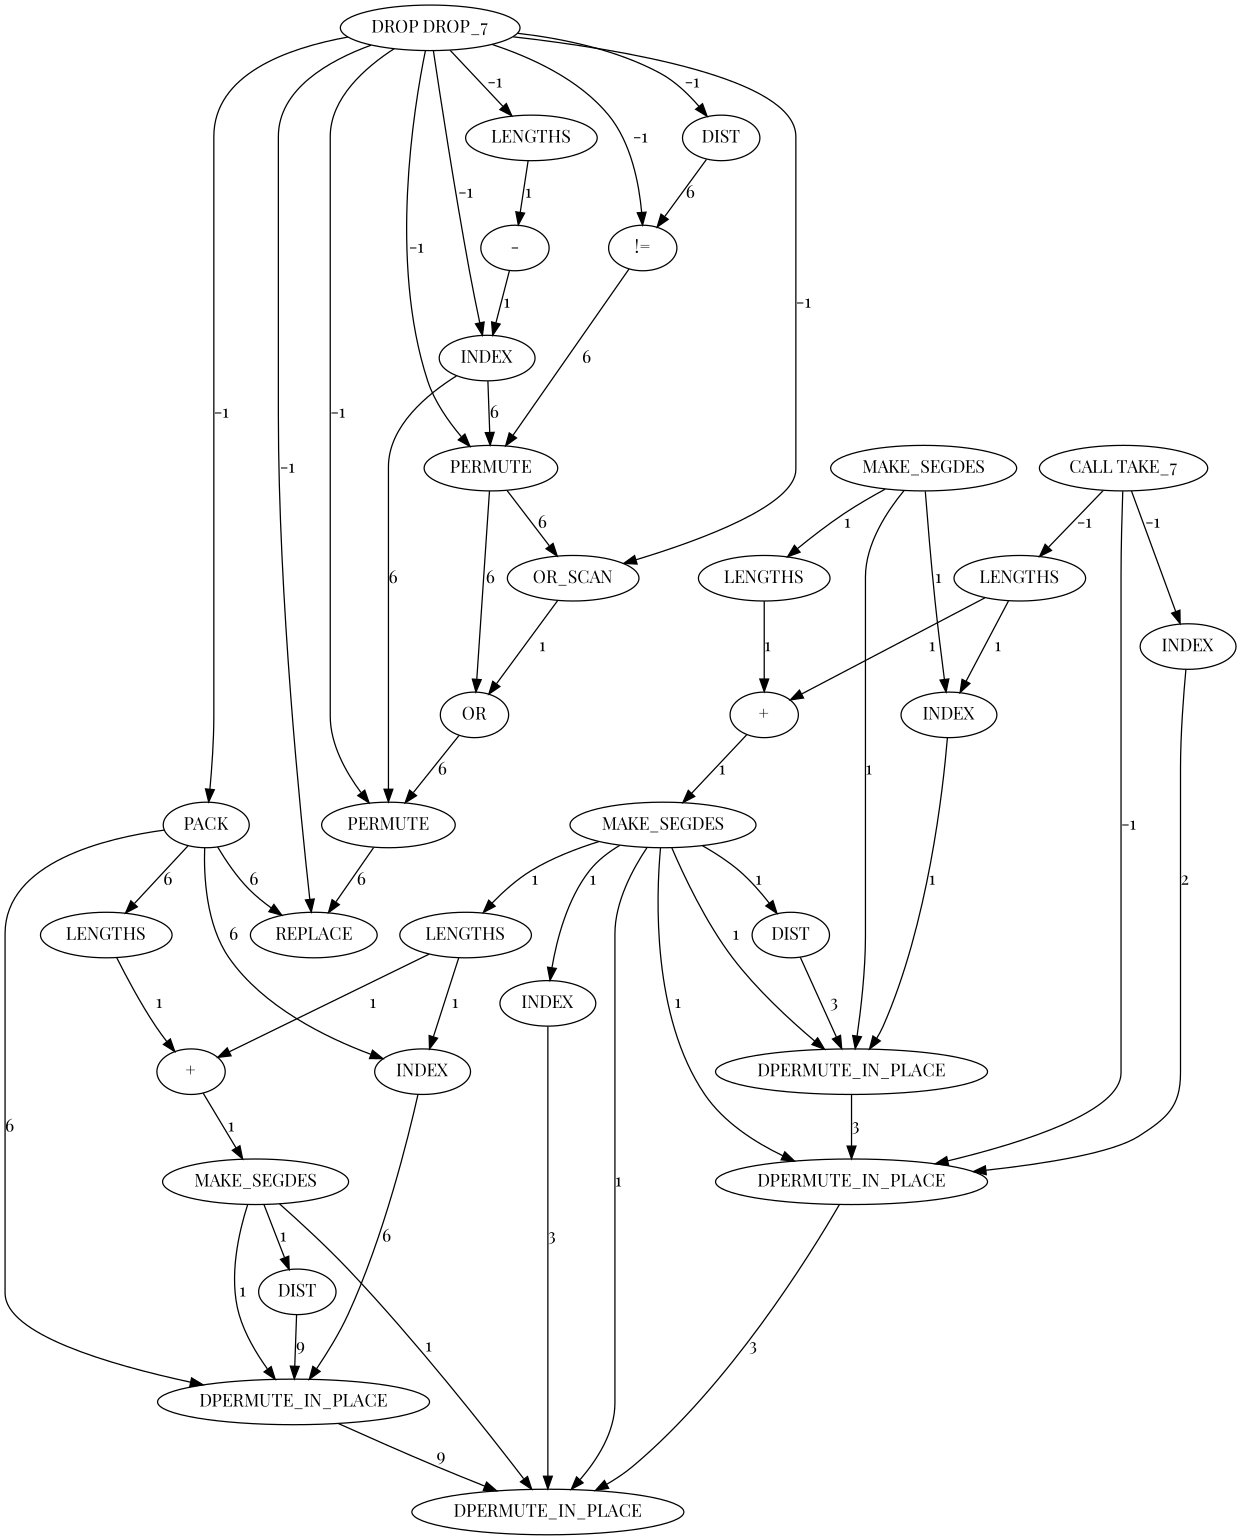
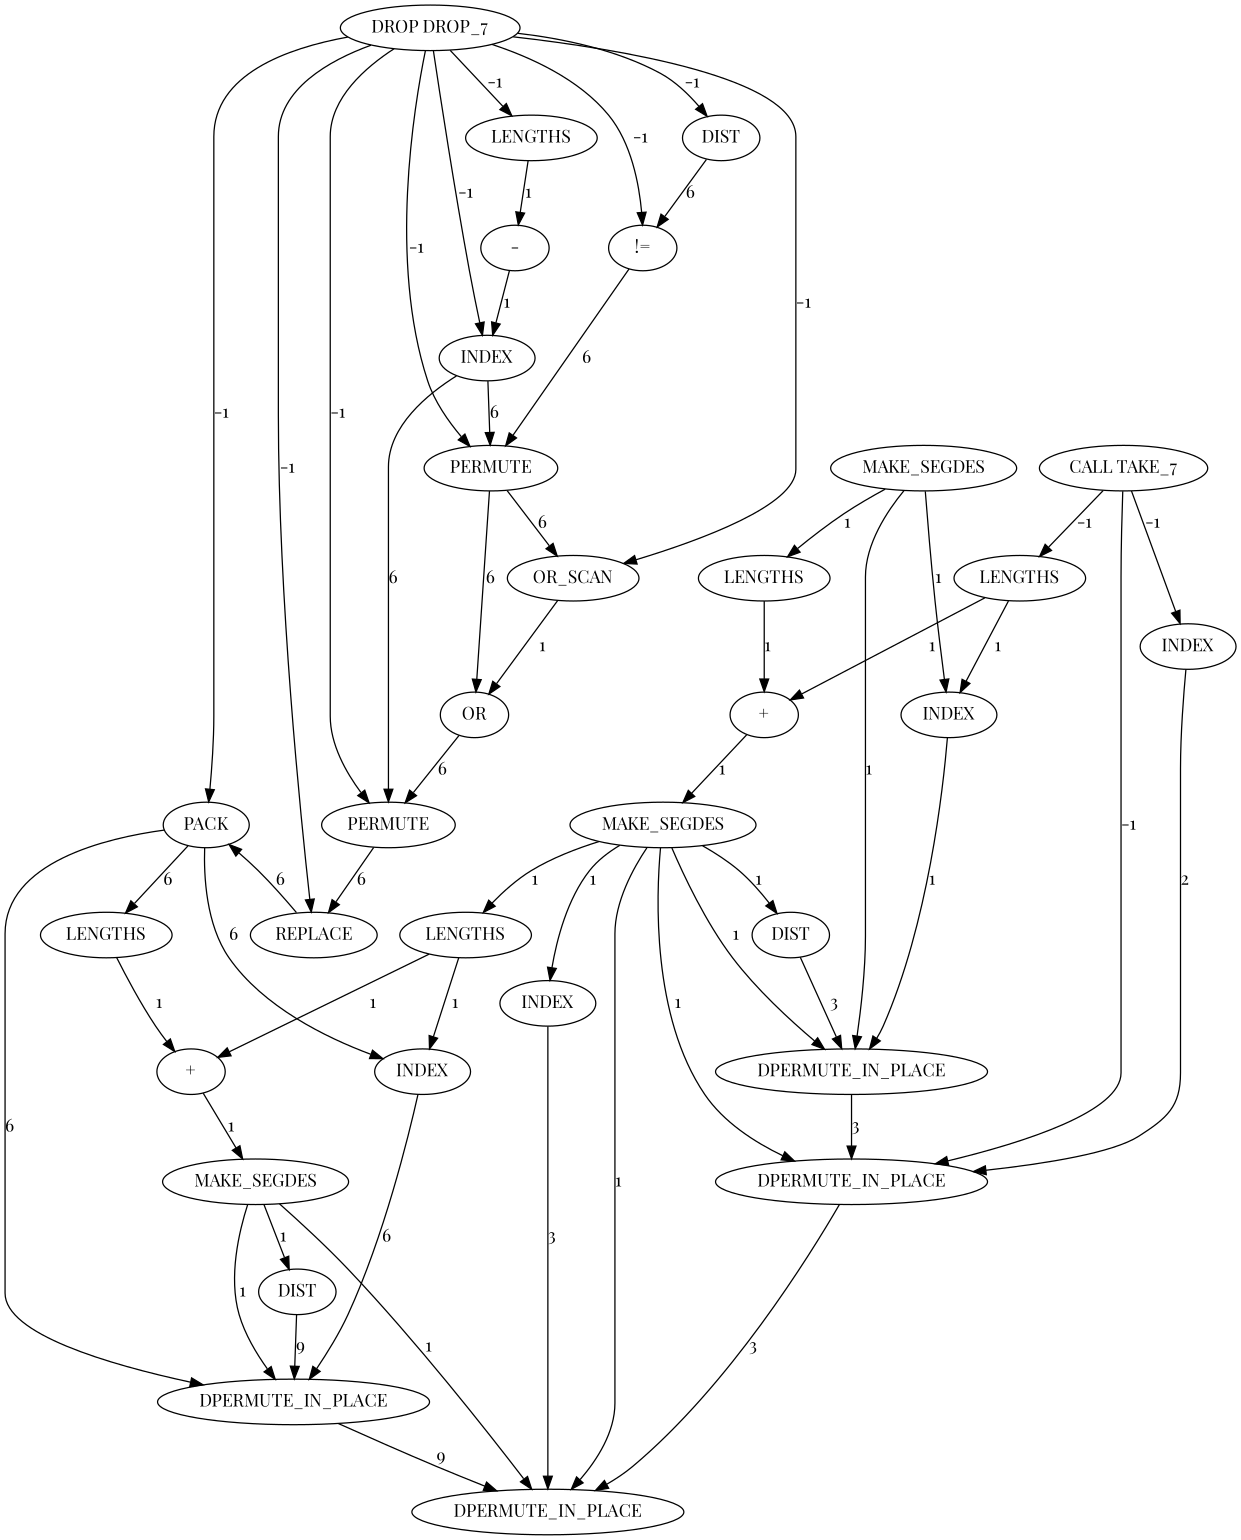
edge "PACK" -> "REPLACE": reversed
